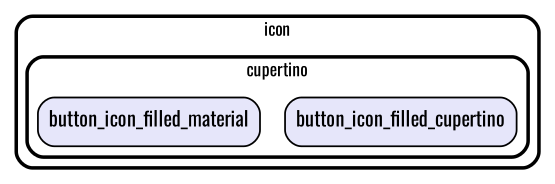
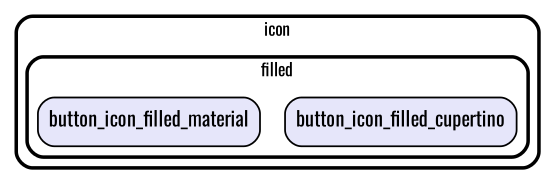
cluster "cupertino": label "cupertino" -> "filled"
